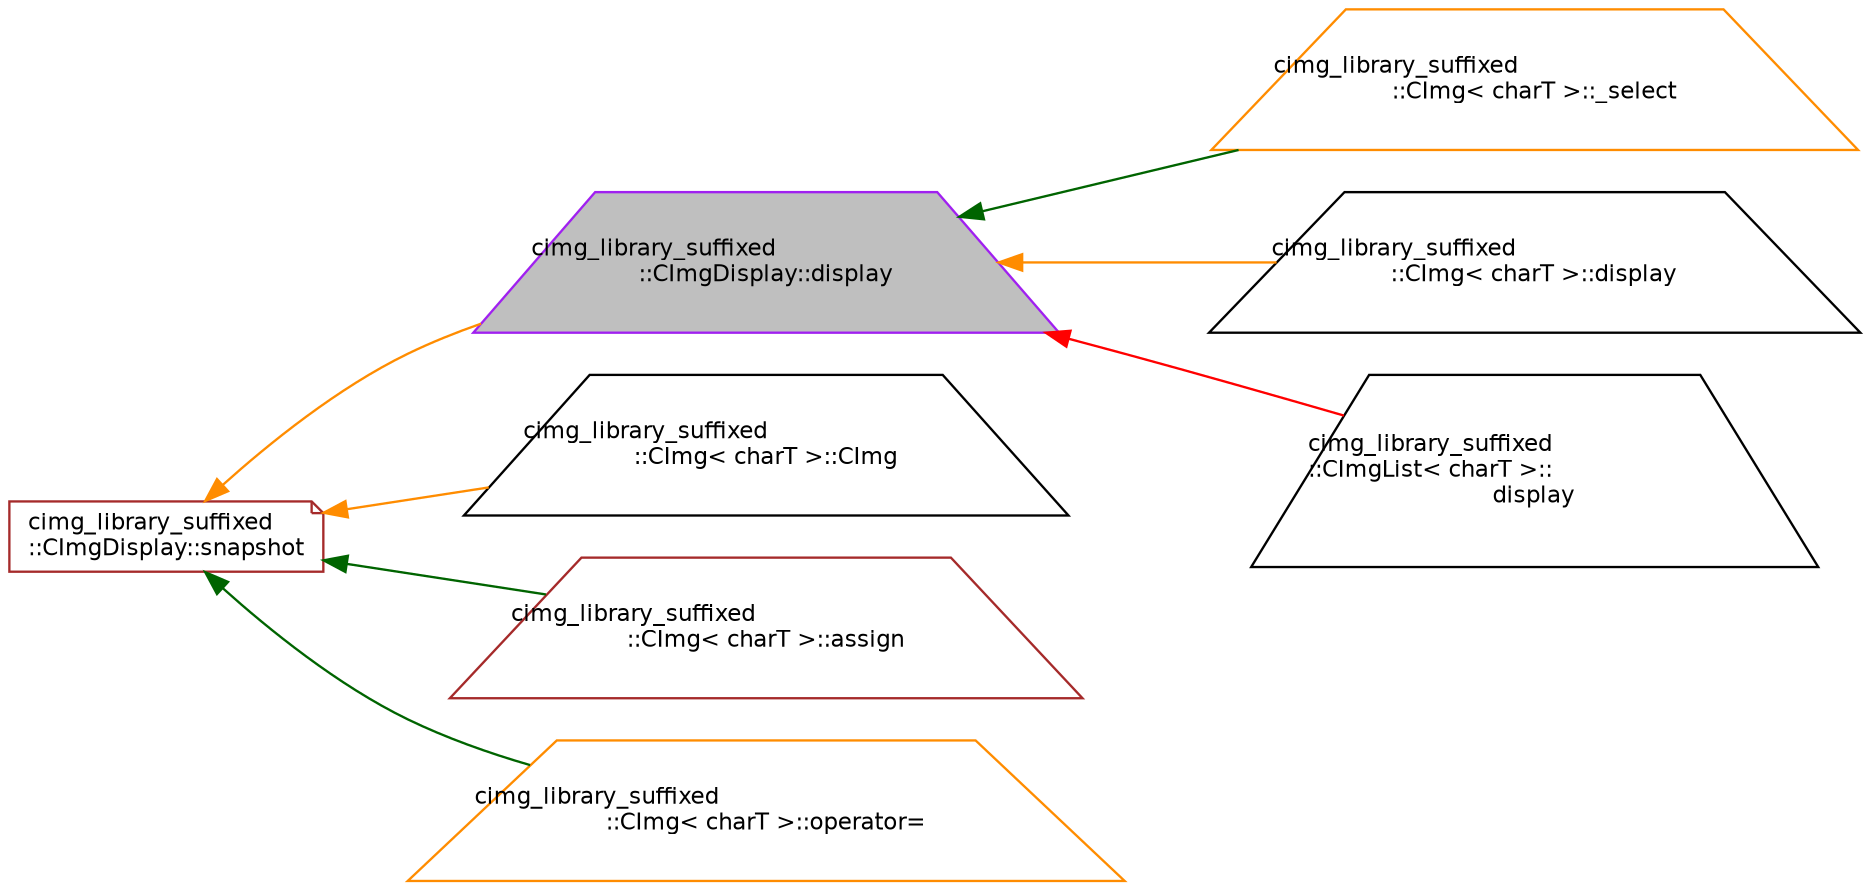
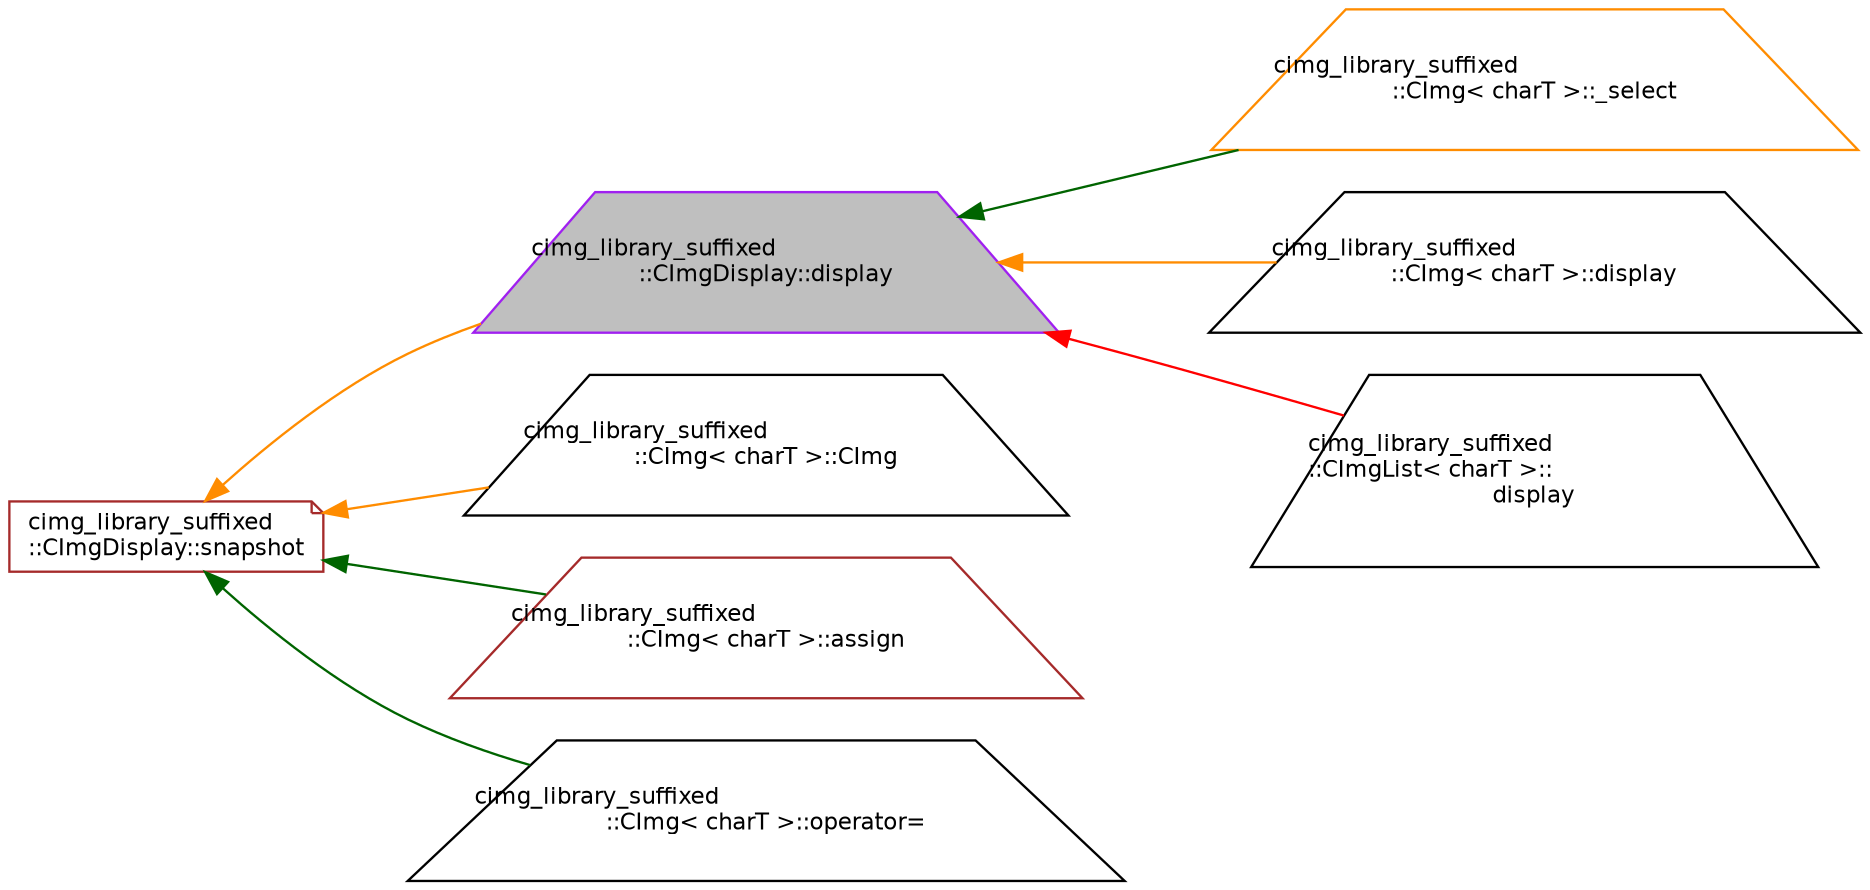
node "cimg_library_suffixed ::CImg< charT >::operator=": color darkorange -> black
